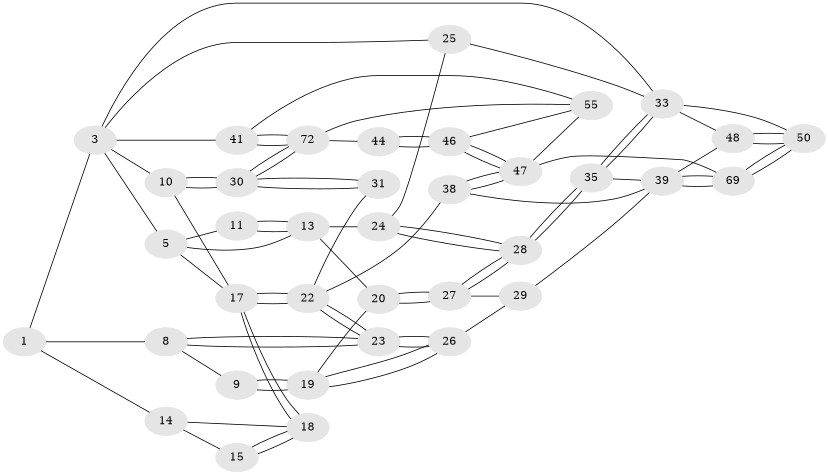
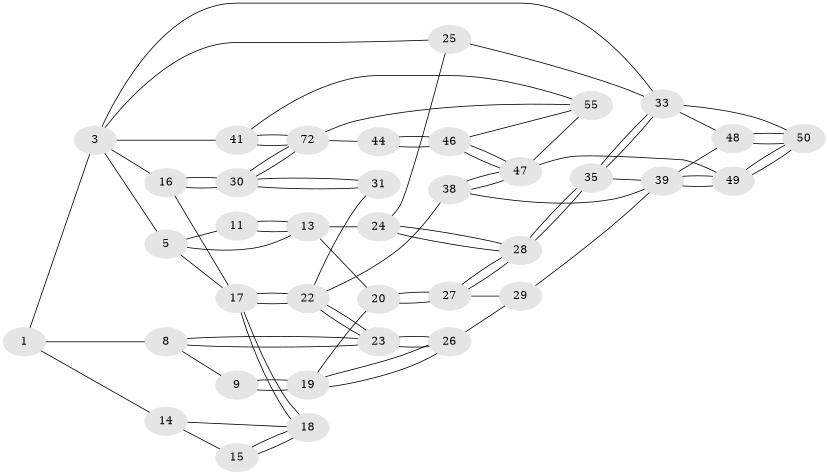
node "69": label "69" -> "49"
node "10": label "10" -> "16"
